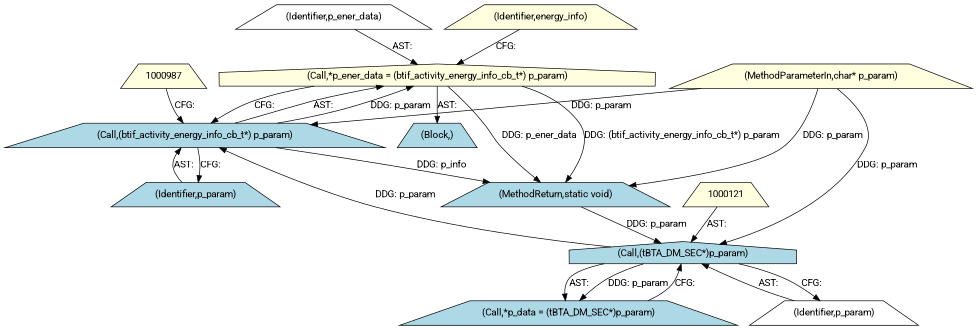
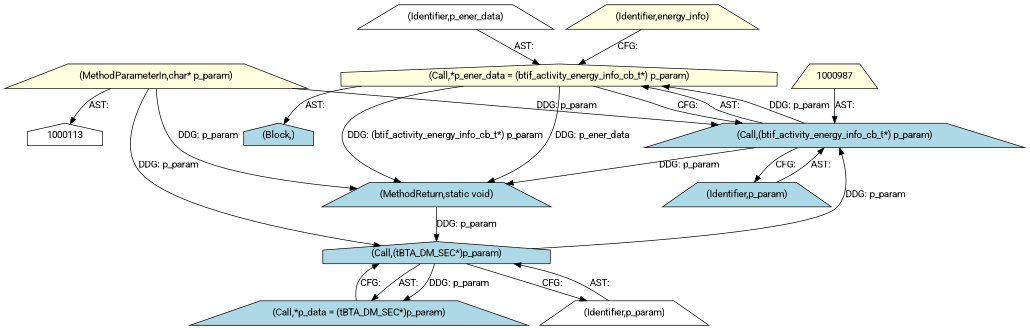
edge "1000987" -> "(Call,(btif_activity_energy_info_cb_t*) p_param)": label "CFG: " -> "AST: "
node "1000113": added
node "(Block,)": shape trapezium -> house
edge "(Call,(btif_activity_energy_info_cb_t*) p_param)" -> "(MethodReturn,static void)": label "DDG: p_info" -> "DDG: p_param"
node "1000121": removed
